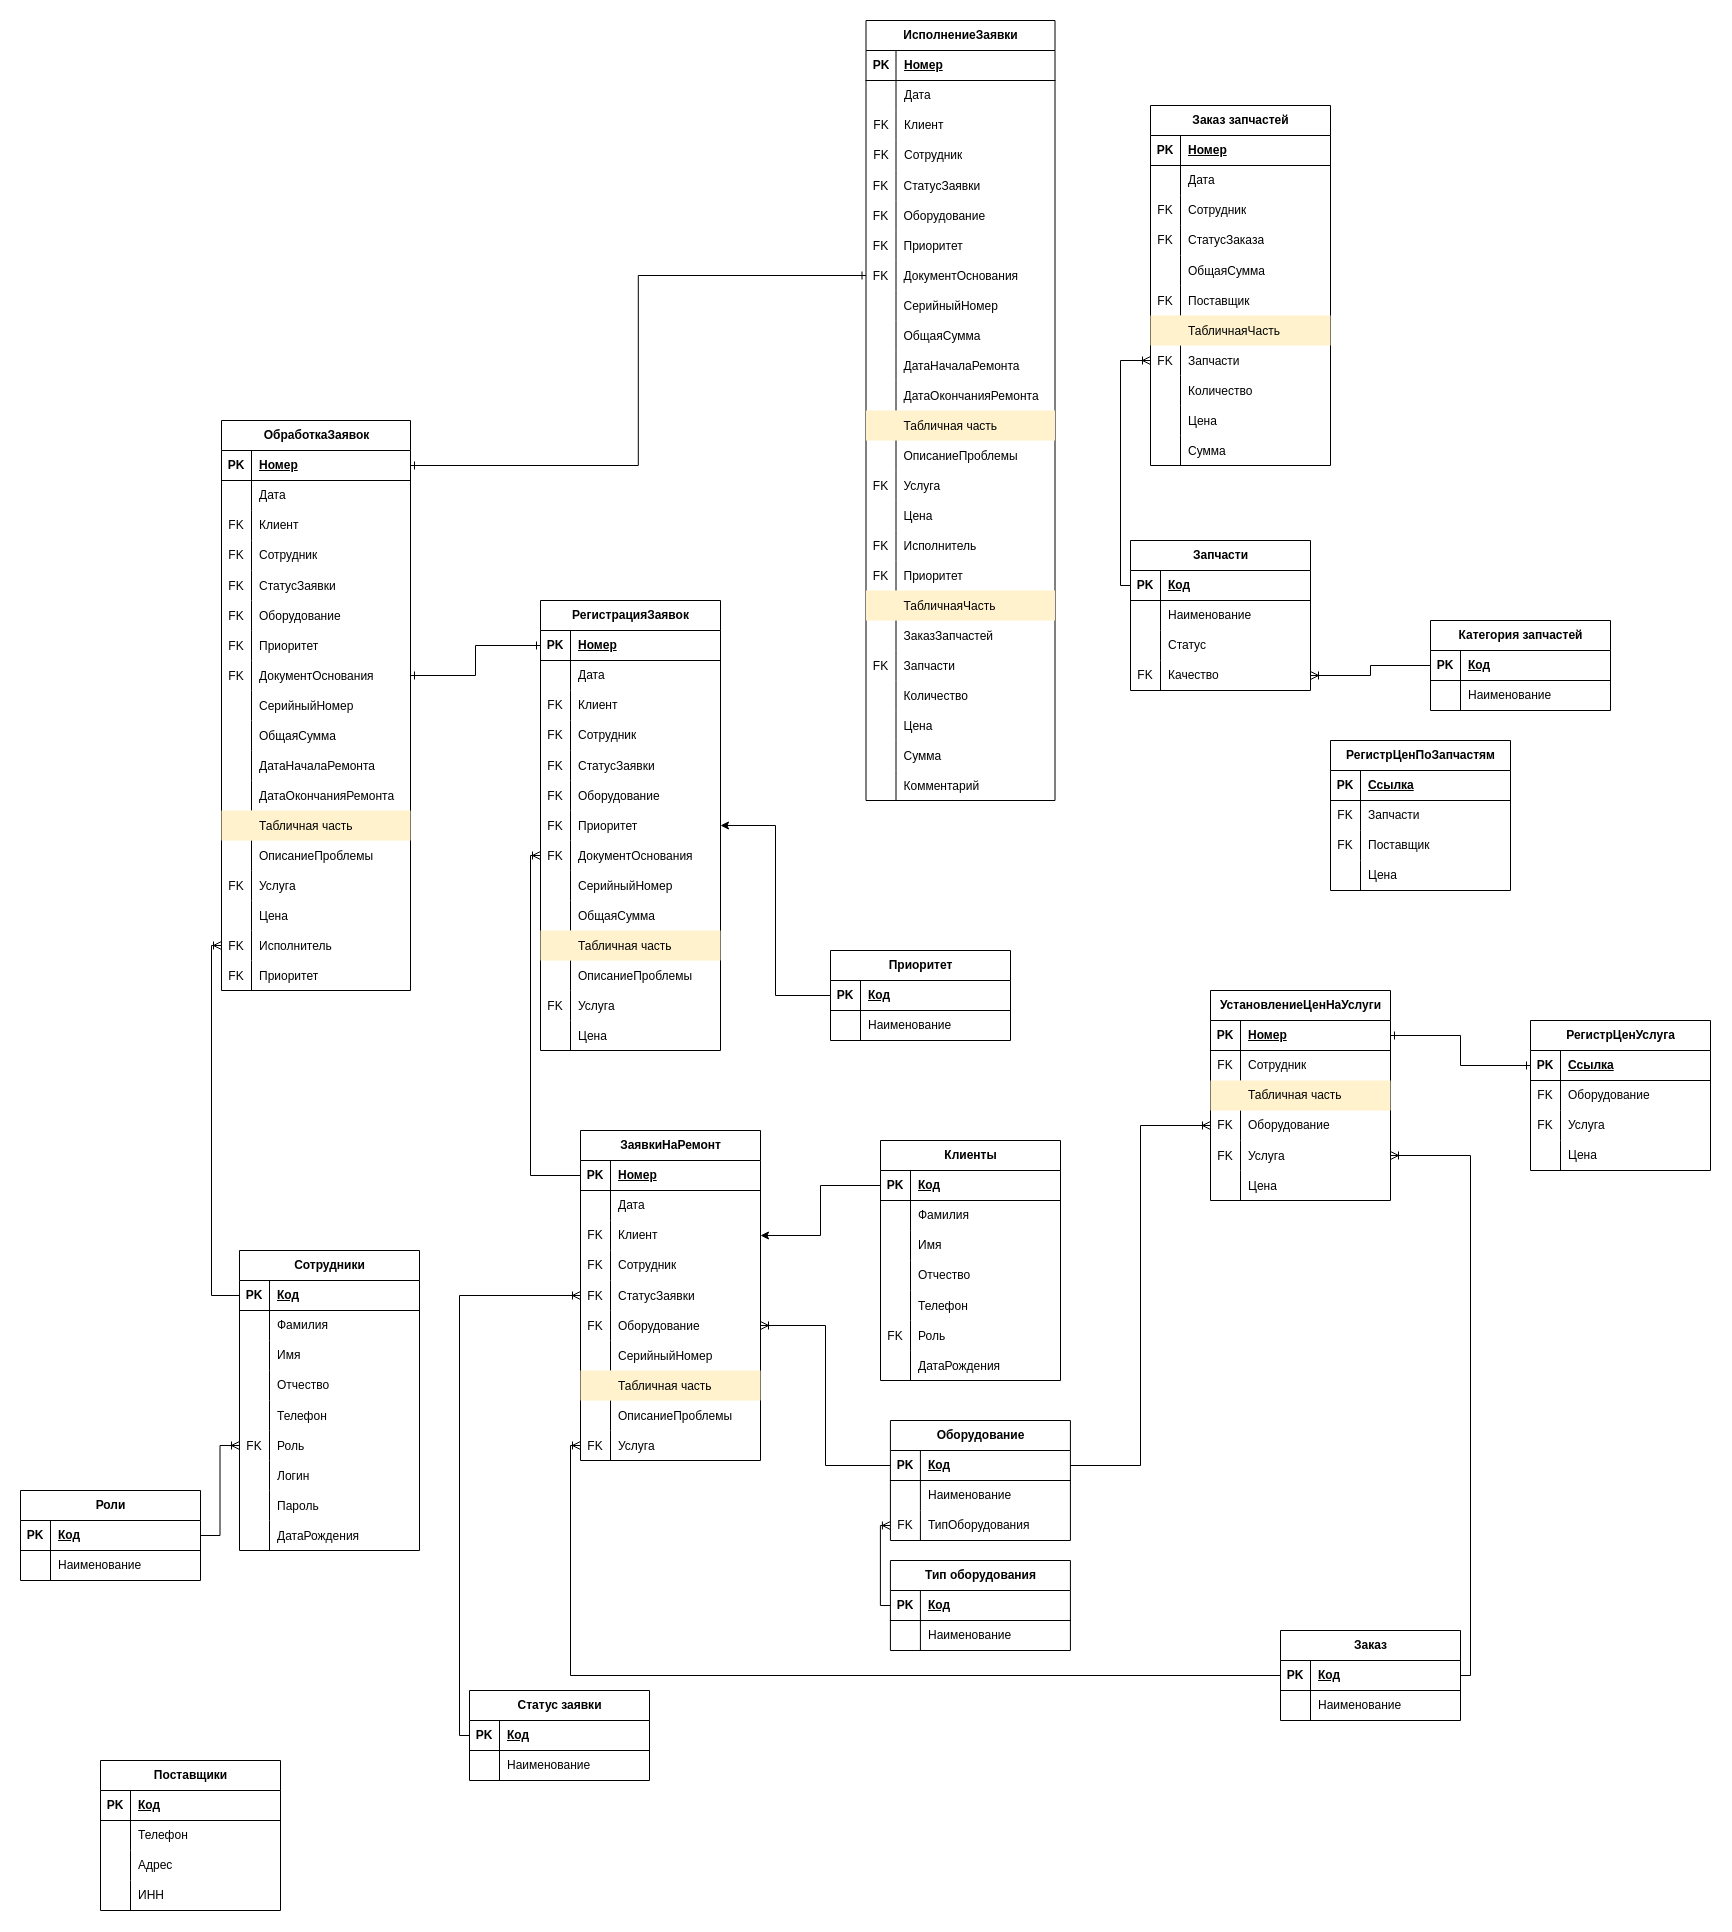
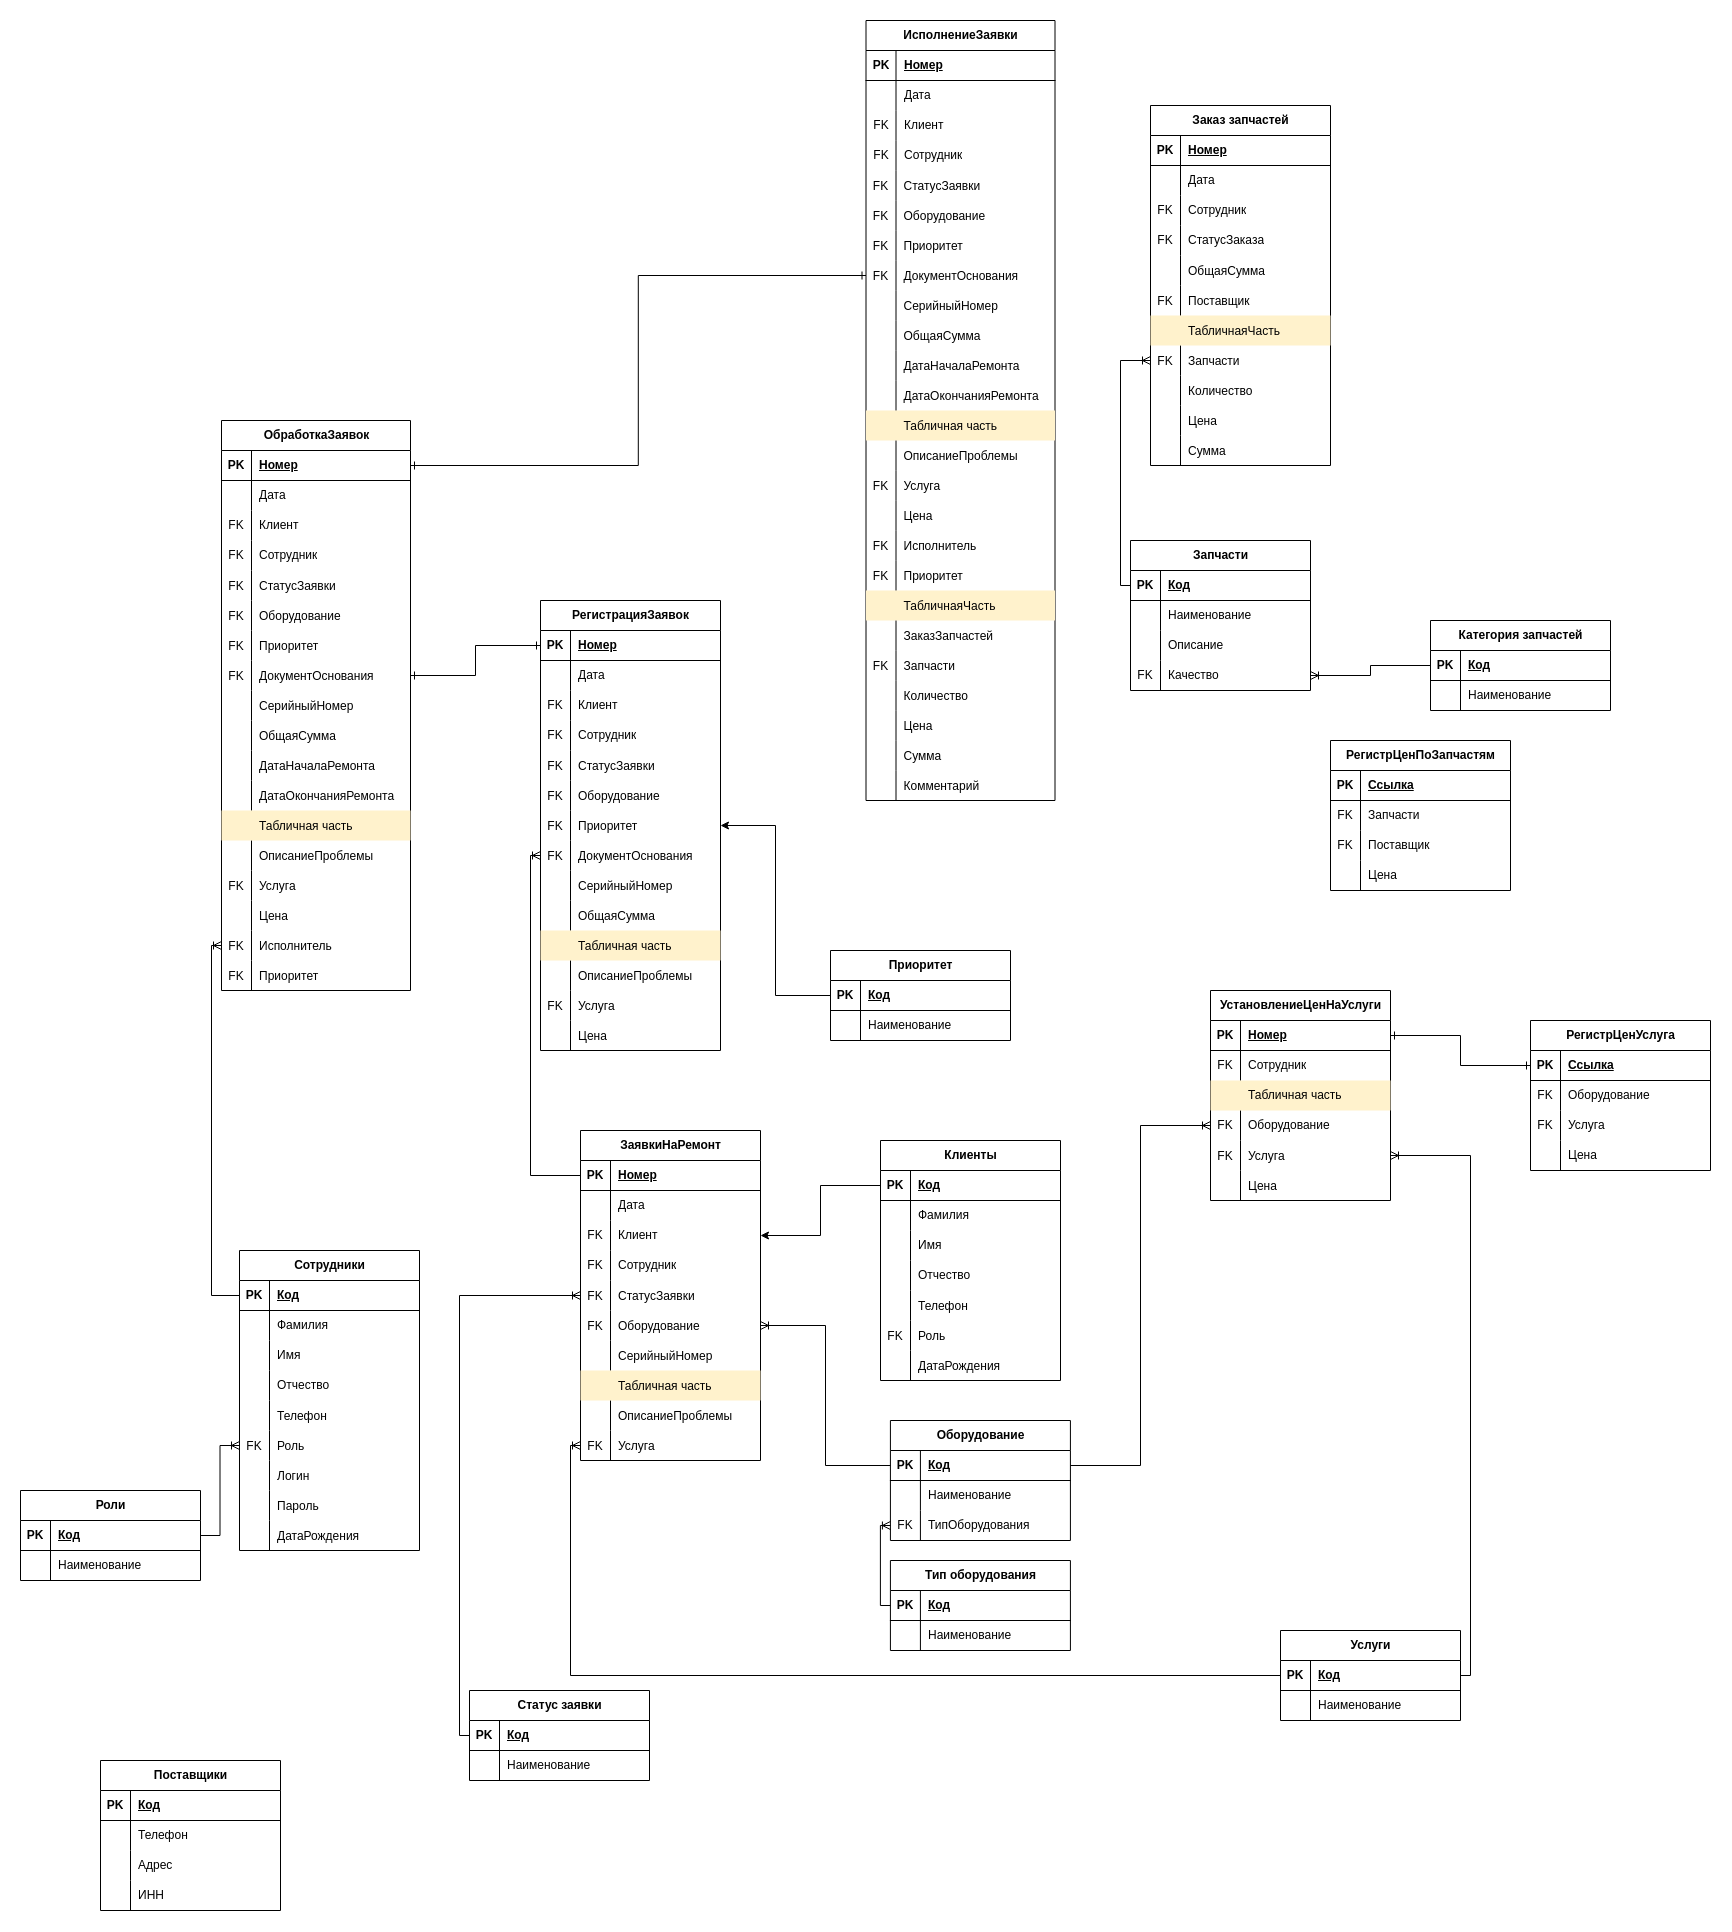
node "Статус": label "Статус" -> "Описание"
node "Заказ": label "Заказ" -> "Услуги"
